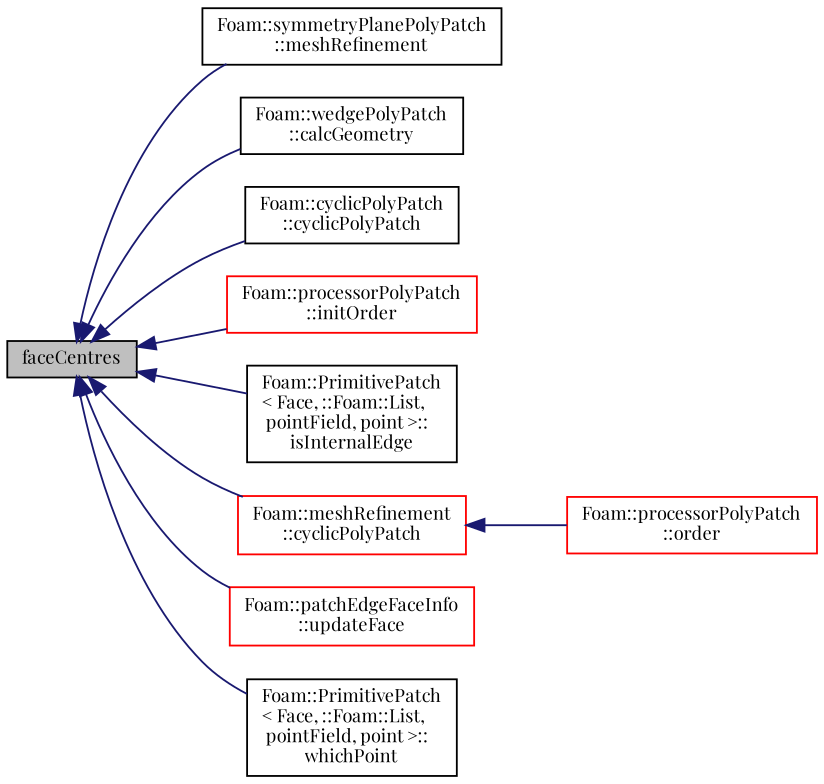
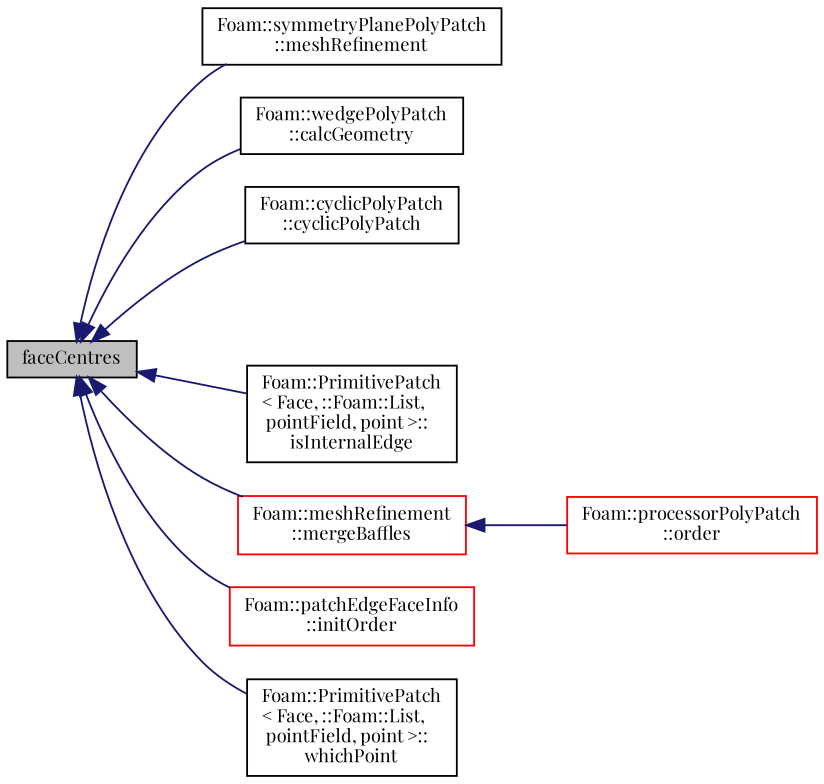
node "Foam::processorPolyPatch ::initOrder": removed
node "Foam::meshRefinement ::cyclicPolyPatch": label "Foam::meshRefinement ::cyclicPolyPatch" -> "Foam::meshRefinement ::mergeBaffles"
node "Foam::patchEdgeFaceInfo ::updateFace": label "Foam::patchEdgeFaceInfo ::updateFace" -> "Foam::patchEdgeFaceInfo ::initOrder"
